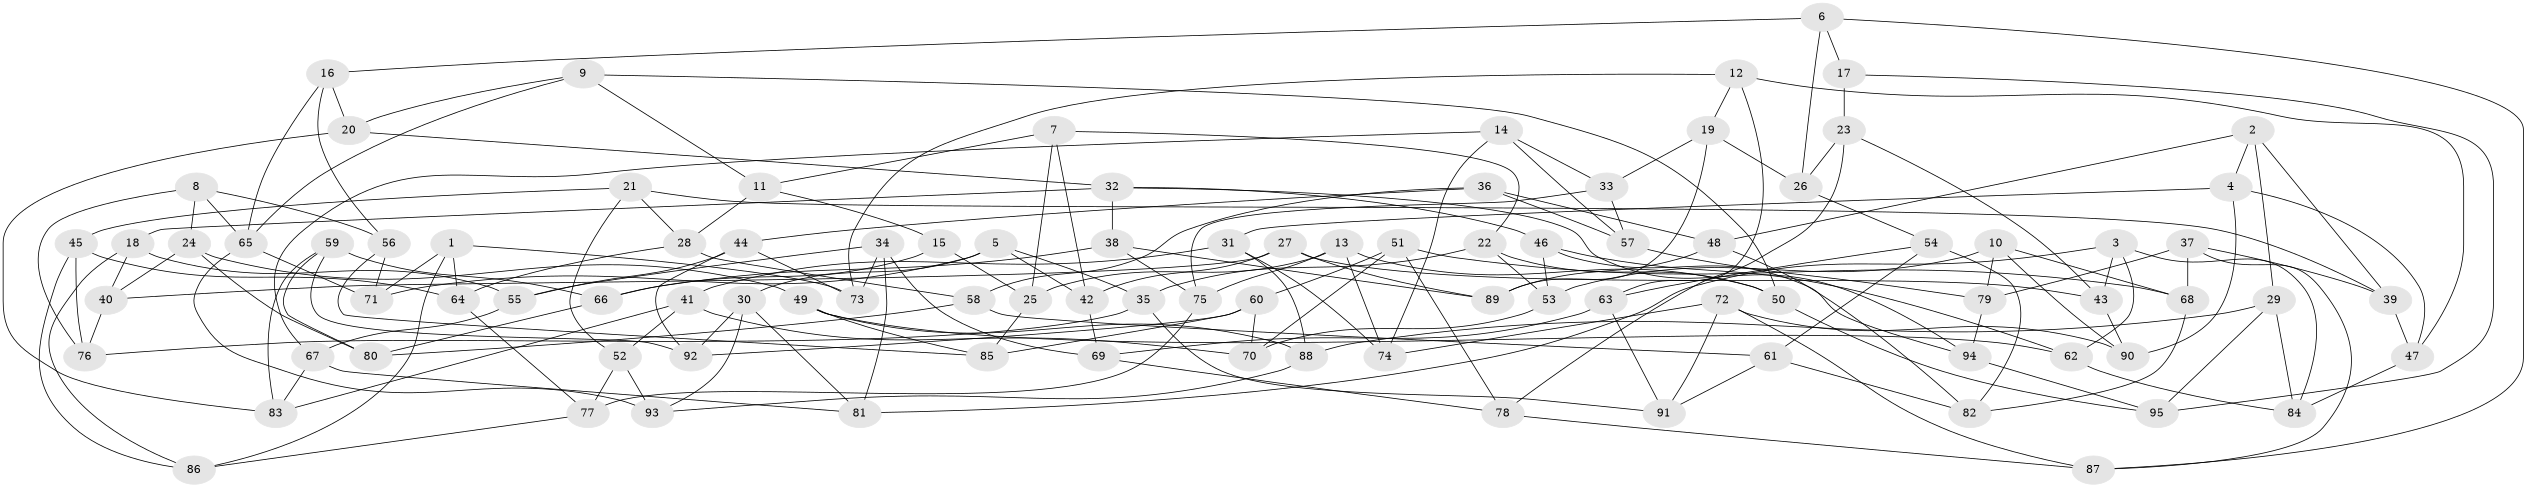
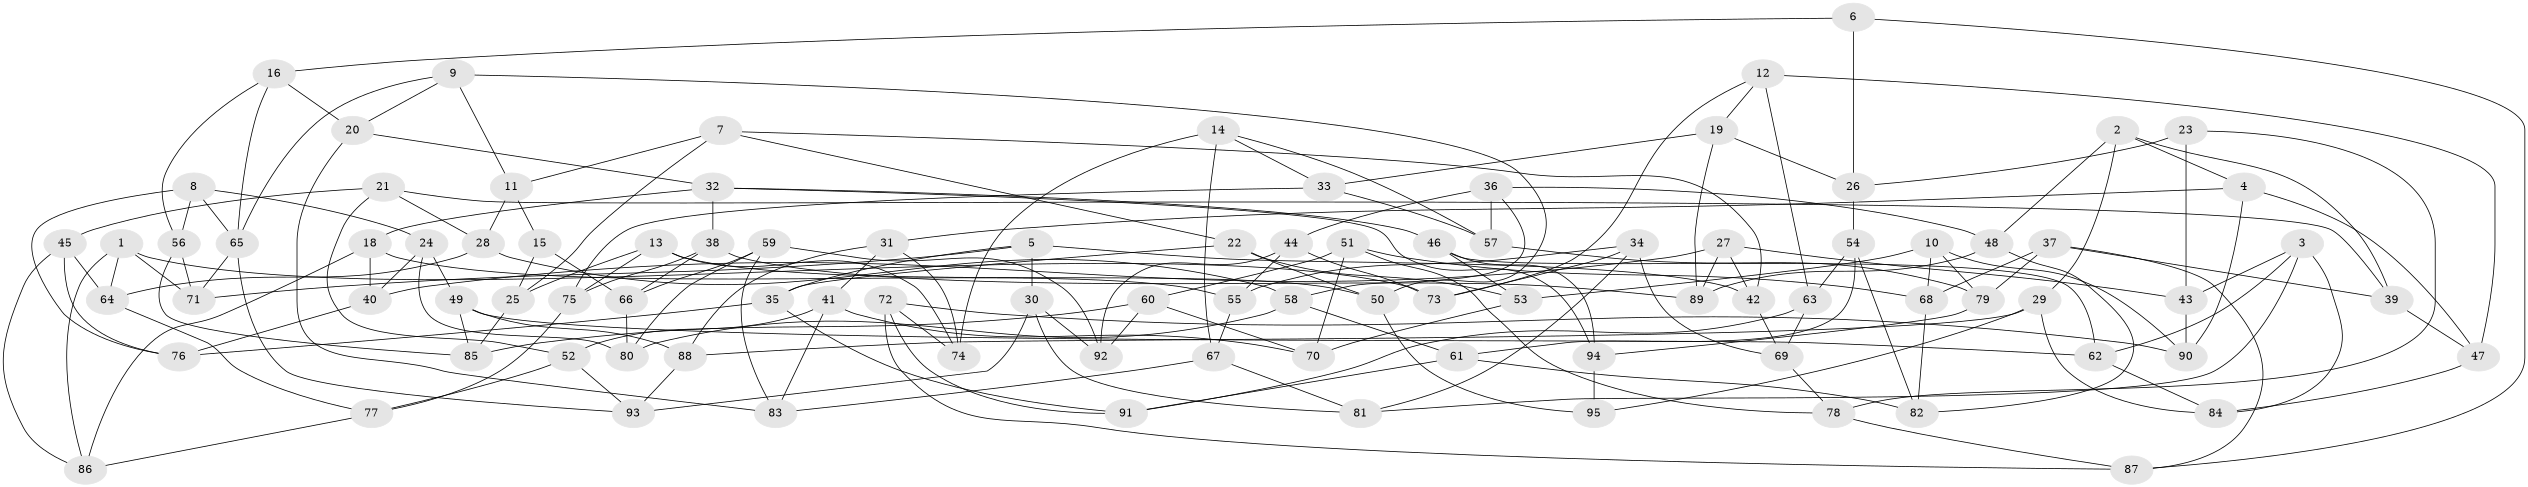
node "17": removed
